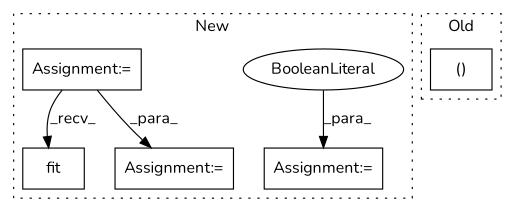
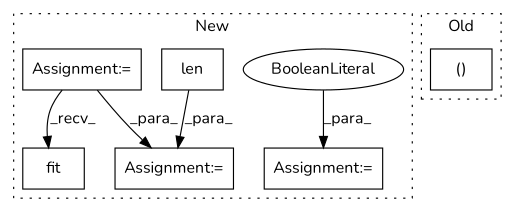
node "len": added
